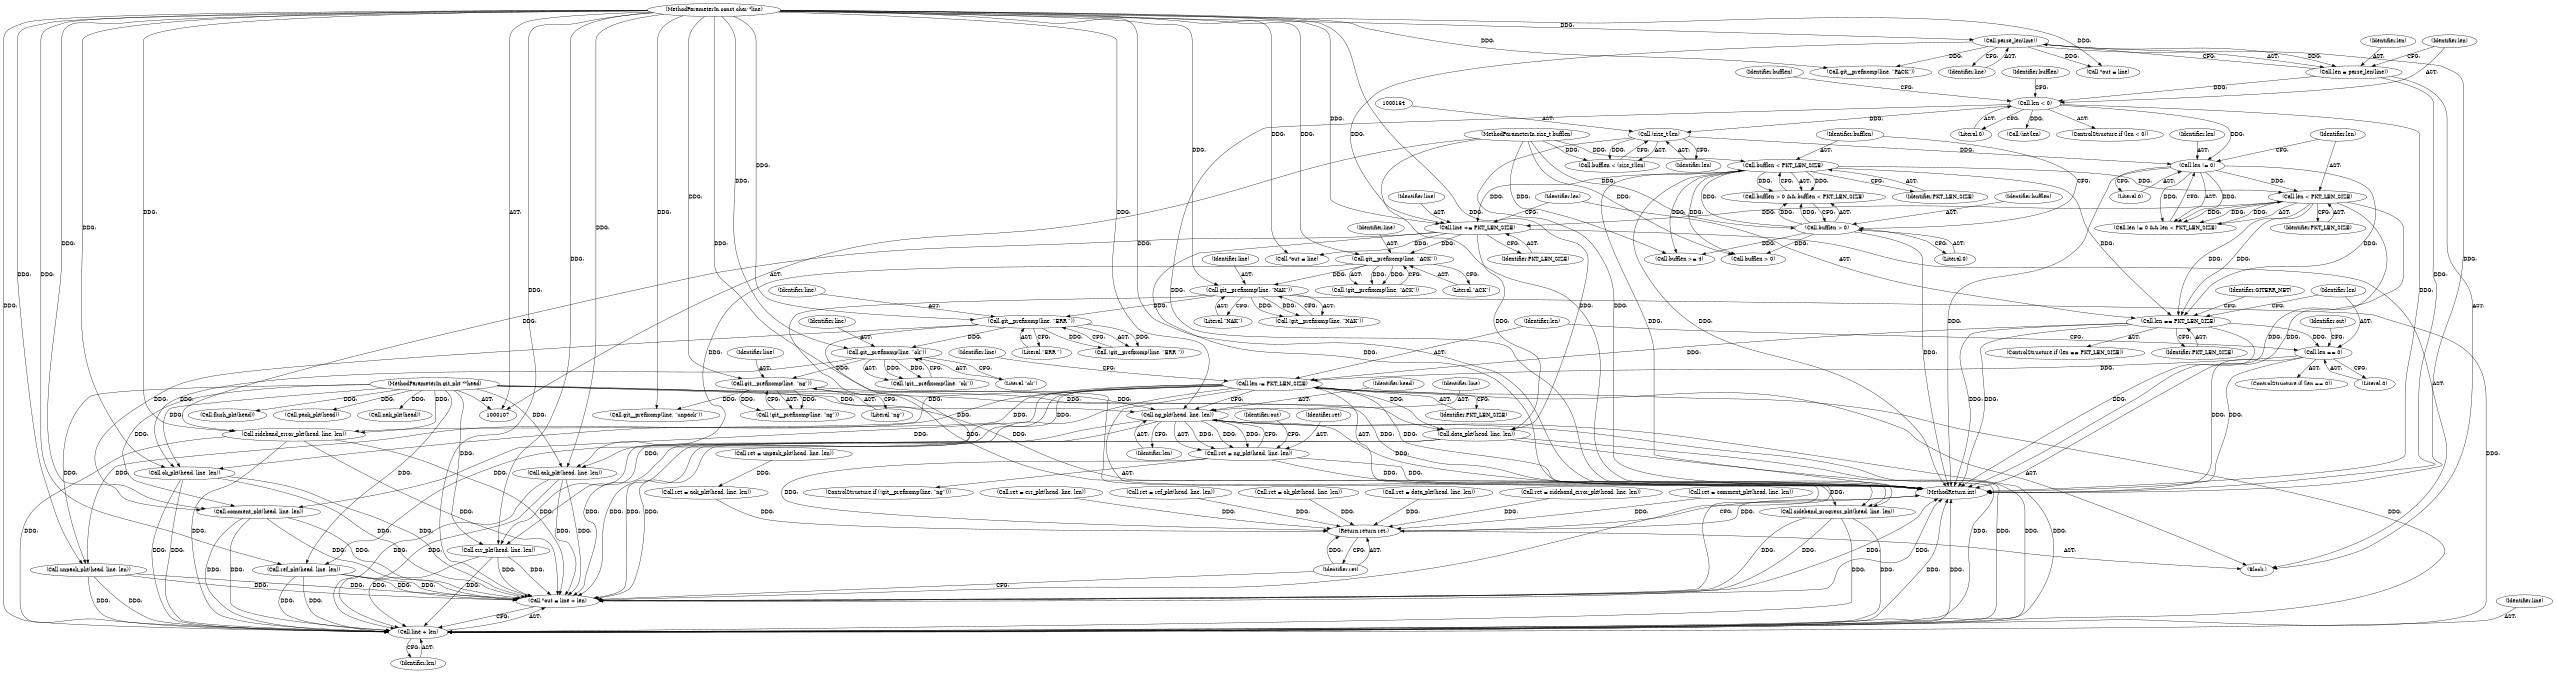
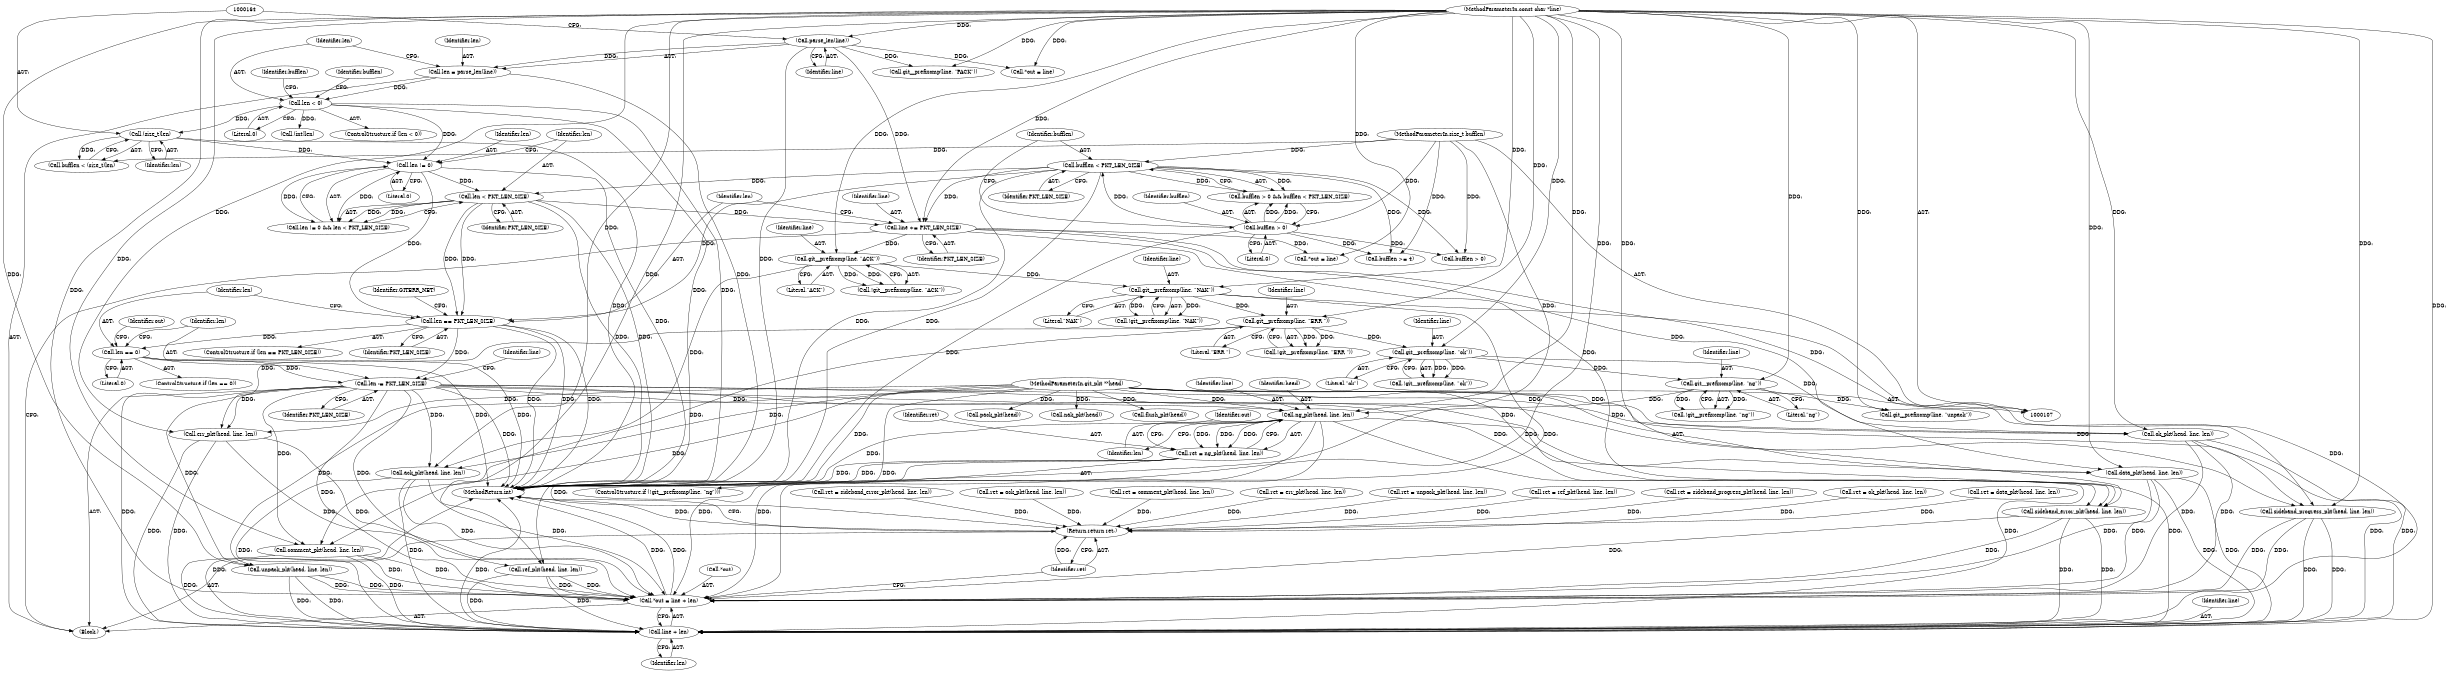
edge "(Call,len = parse_len(line))" -> "(Call,parse_len(line))": now "1000164" -> "(Call,parse_len(line))"
edge "(Call,len != 0 && len < PKT_LEN_SIZE)" -> "(Call,len < PKT_LEN_SIZE)": label "DDG: " -> "CFG: "
edge "(Call,line += PKT_LEN_SIZE)" -> "(Block,)": label "AST: " -> "CFG: "
edge "(Call,len -= PKT_LEN_SIZE)" -> "(Call,ng_pkt(head, line, len))": label "CFG: " -> "DDG: "
edge "(Call,ret = unpack_pkt(head, line, len))" -> "(Call,ret = ack_pkt(head, line, len))": now "(Call,ret = unpack_pkt(head, line, len))" -> "(Return,return ret;)"
node "(Call,ret = sideband_progress_pkt(head, line, len))": added
node "(Call,*out)": added
edge "(Call,*out = line + len)" -> "(Block,)": added, label "AST:"
